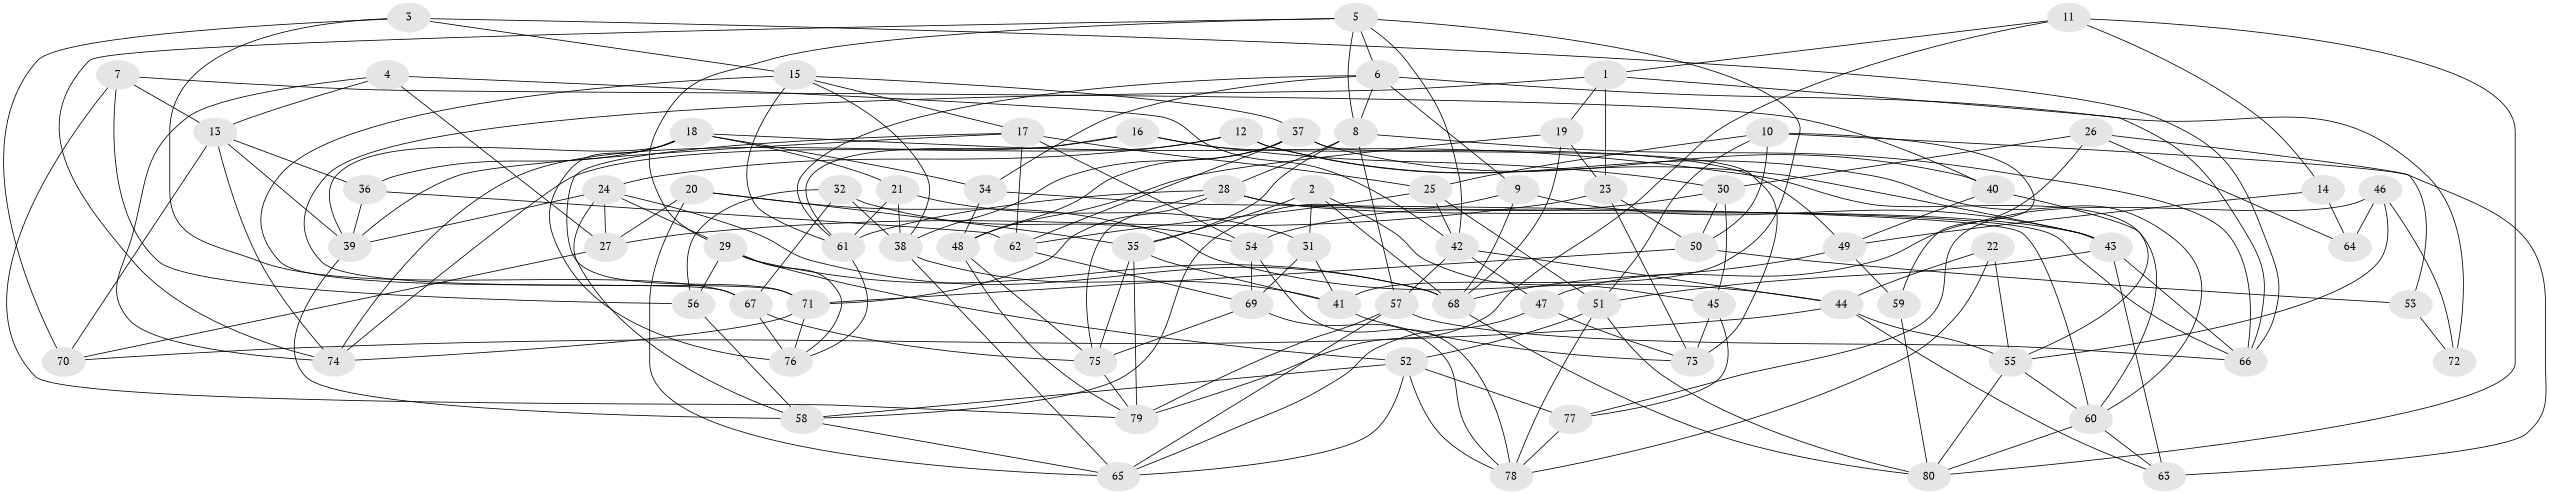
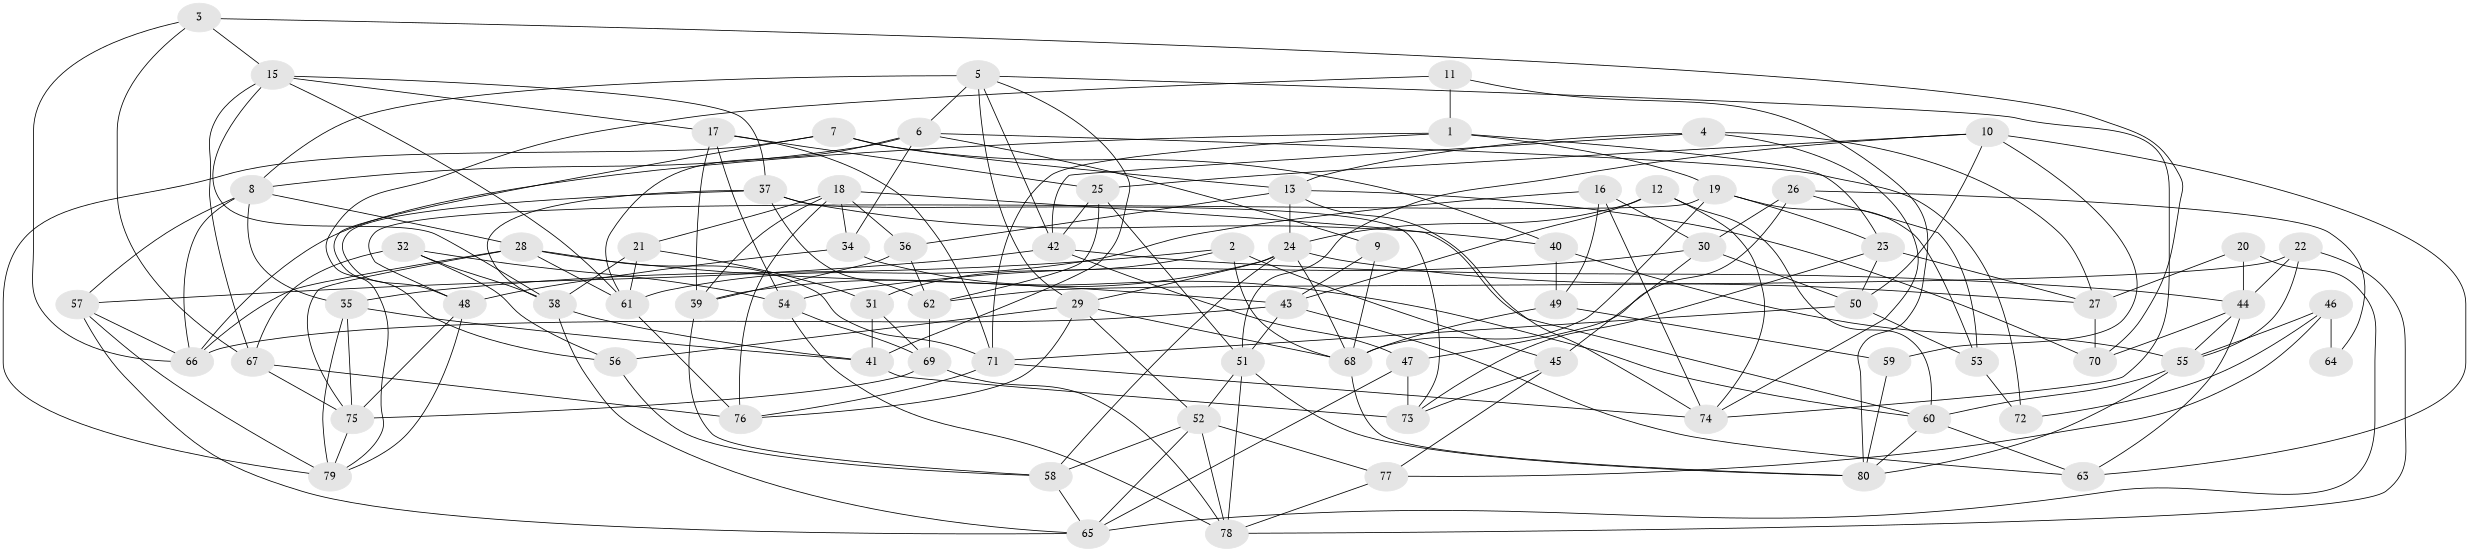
edge "17" -- "62": now "22" -- "62"
edge "13" -- "39": now "13" -- "24"
node "14": removed
edge "20" -- "35": removed
edge "19" -- "53": added
edge "9" -- "58": removed
